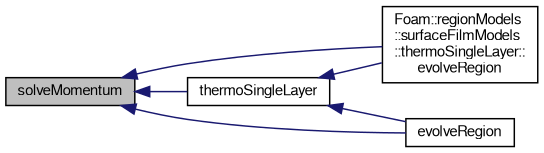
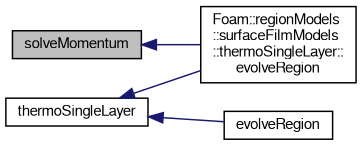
edge "thermoSingleLayer" -> "solveMomentum": removed
edge "evolveRegion" -> "solveMomentum": removed
